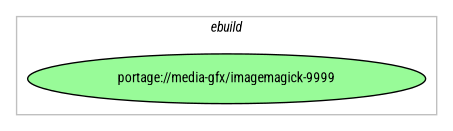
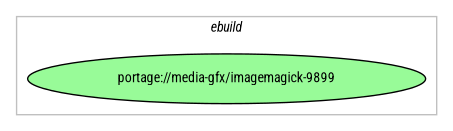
node "portage://media-gfx/imagemagick-9999": label "portage://media-gfx/imagemagick-9999" -> "portage://media-gfx/imagemagick-9899"
